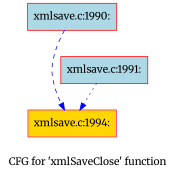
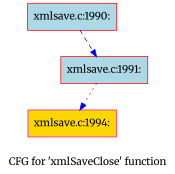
edge "xmlsave.c:1990:" -> "xmlsave.c:1994:": now "xmlsave.c:1990:" -> "xmlsave.c:1991:"
